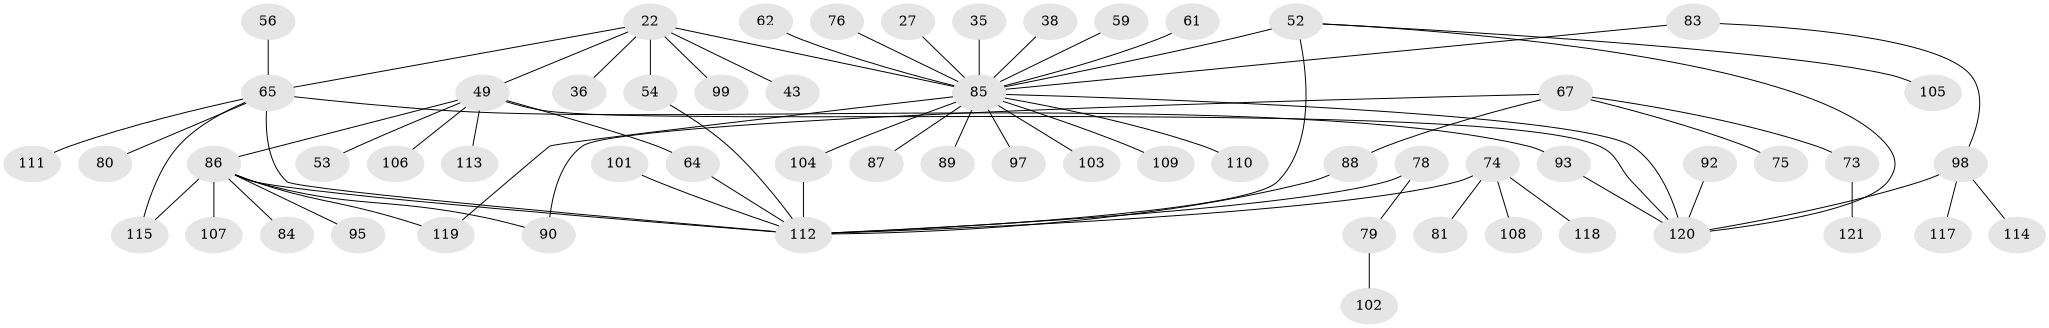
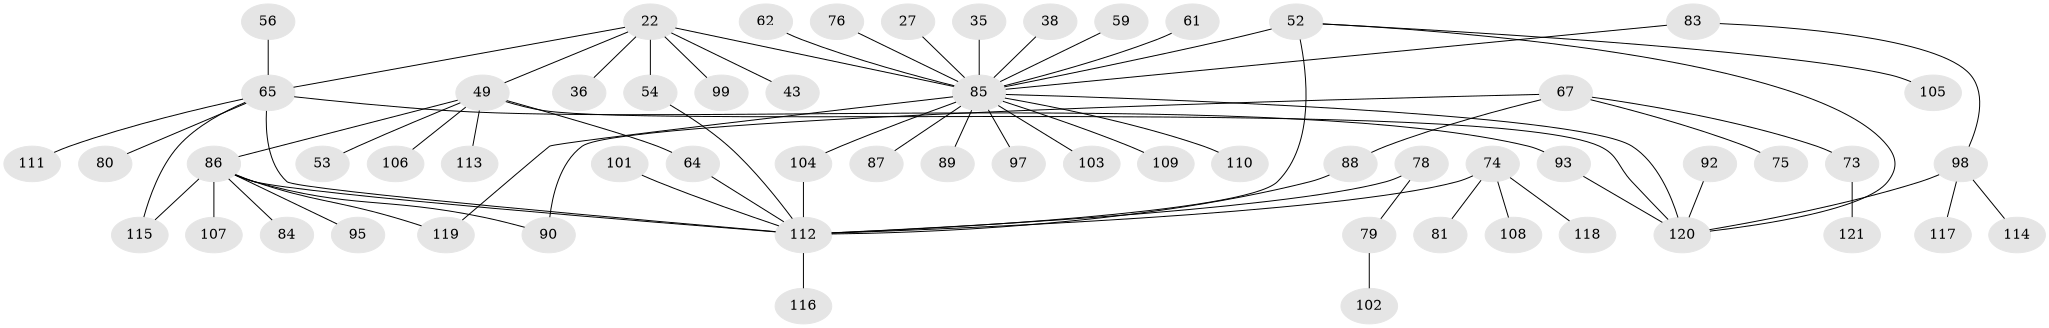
node "116": added
